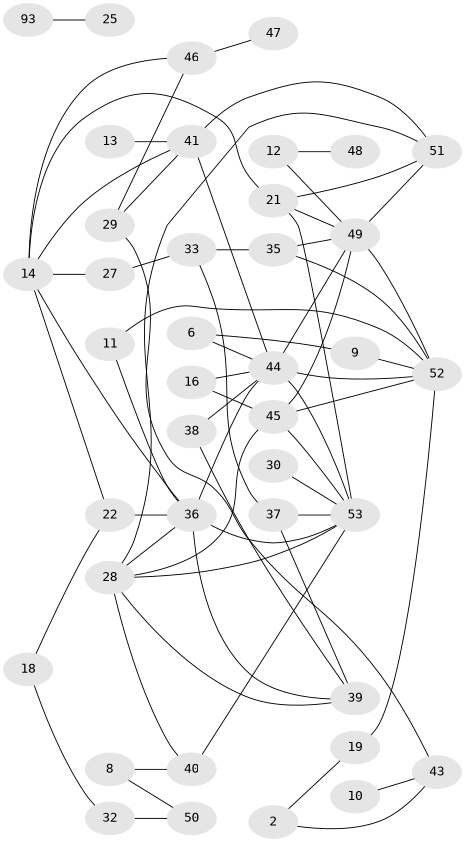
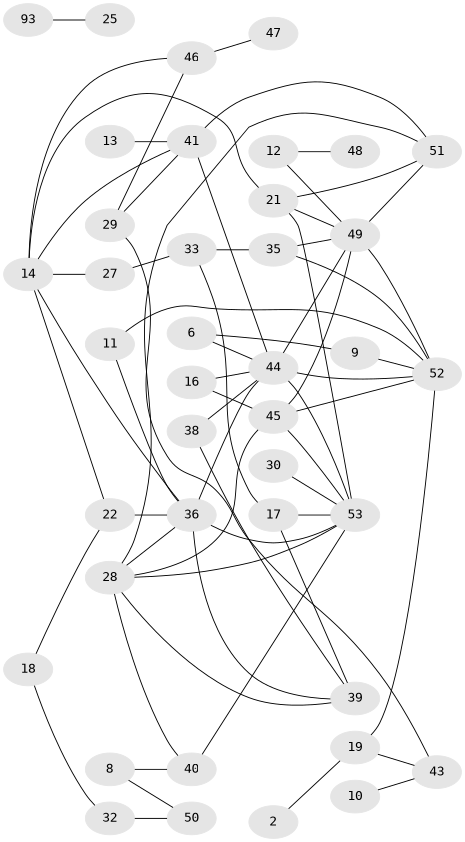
node "37": label "37" -> "17"
edge "43" -- "2": now "43" -- "19"
